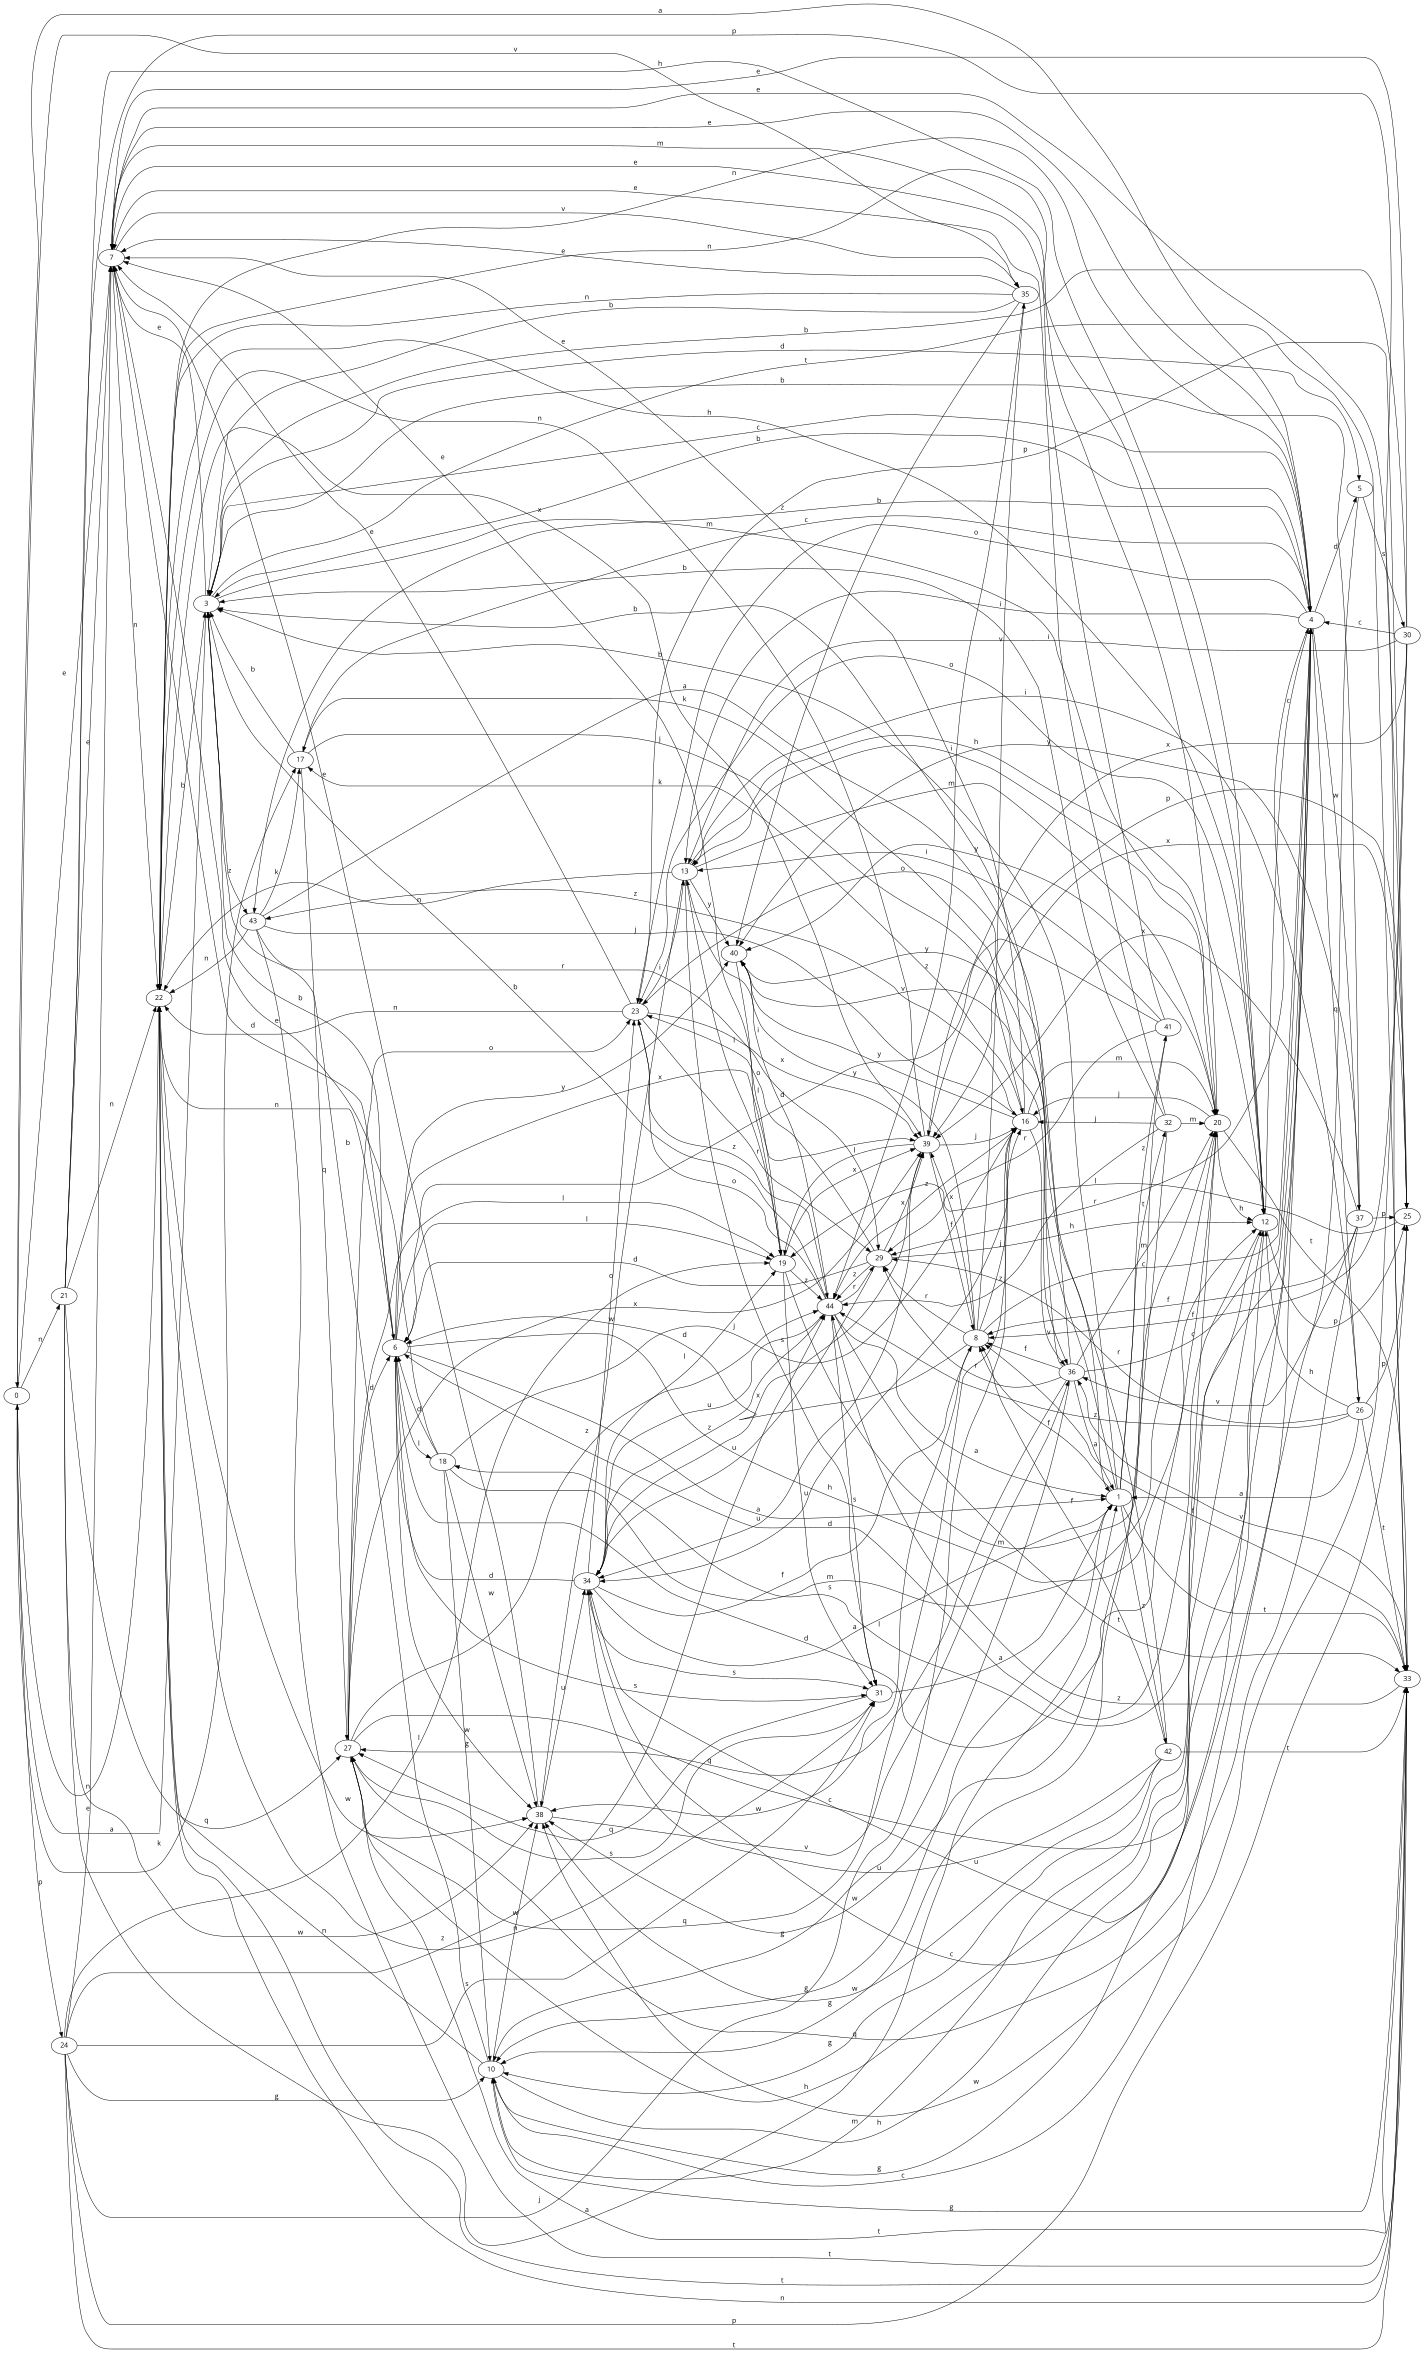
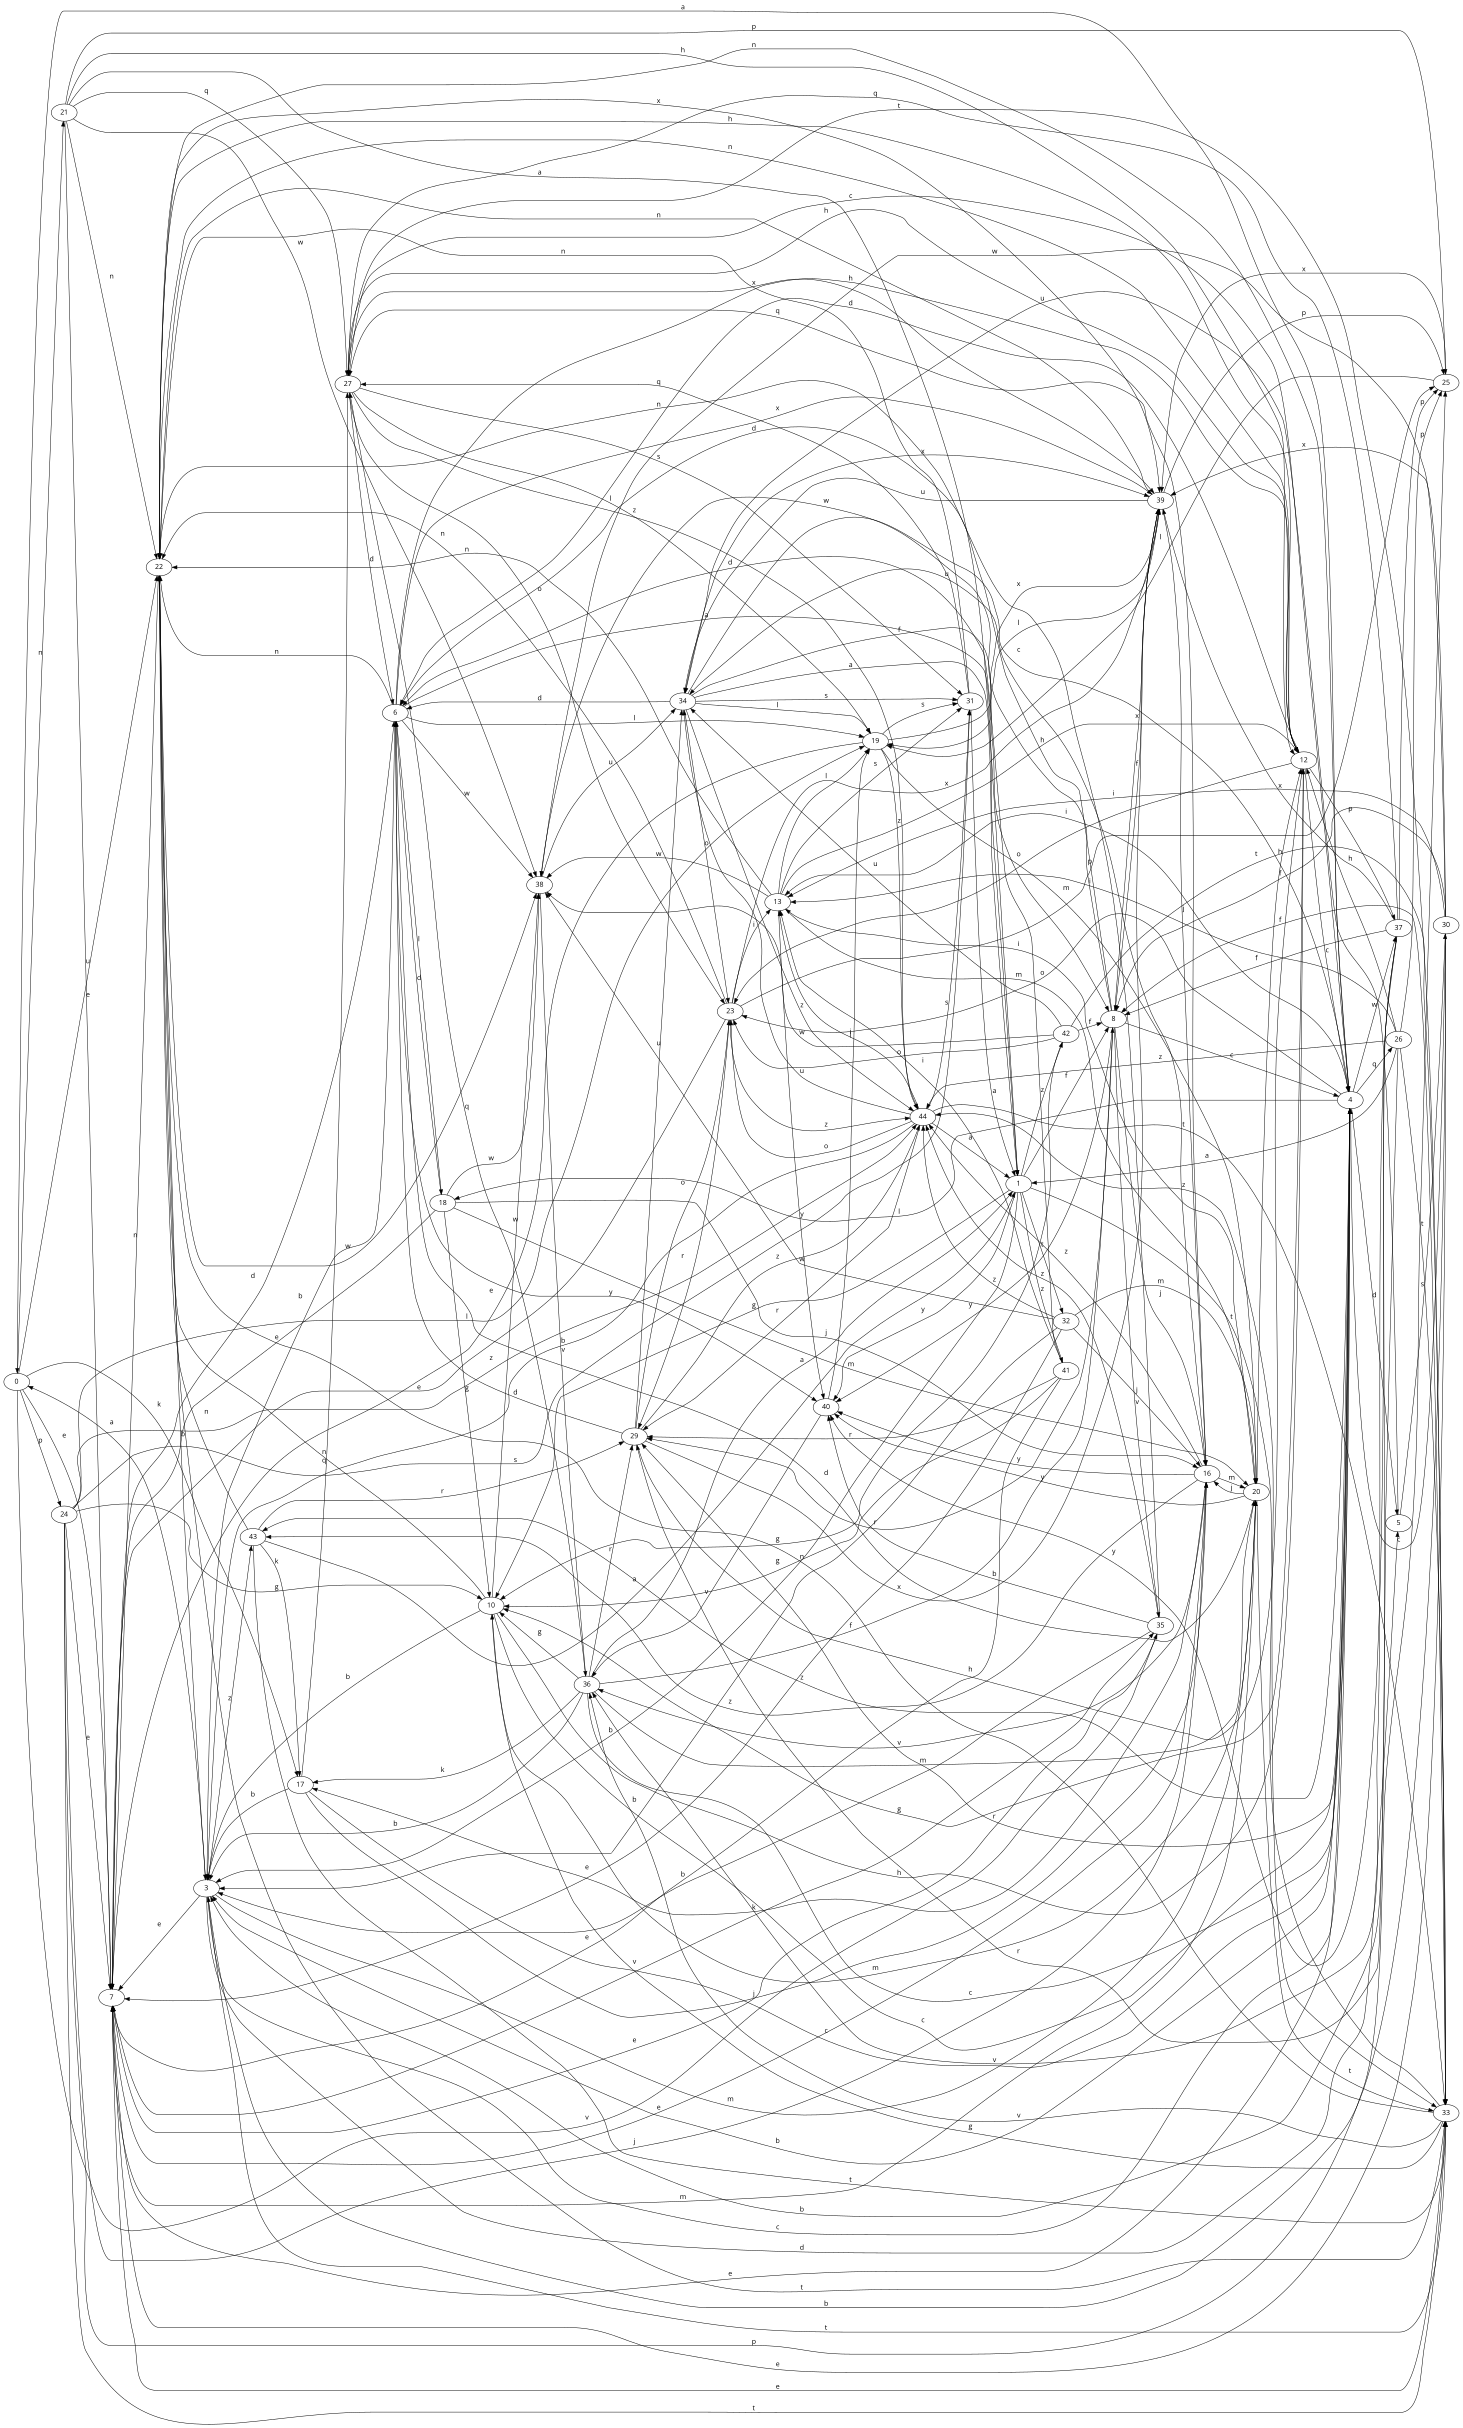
edge "43" -> "16": removed, label "j"
edge "38" -> "7": removed, label "e"
edge "12" -> "25": now "12" -> "37"
edge "6" -> "31": removed, label "s"
edge "0" -> "22": label "n" -> "u"
